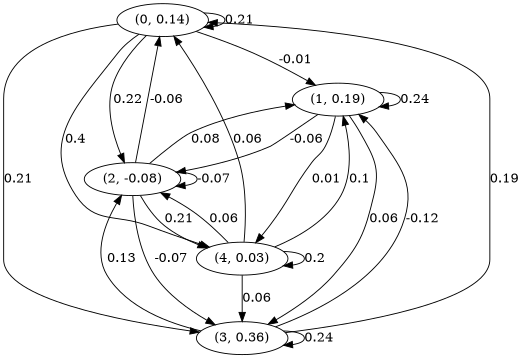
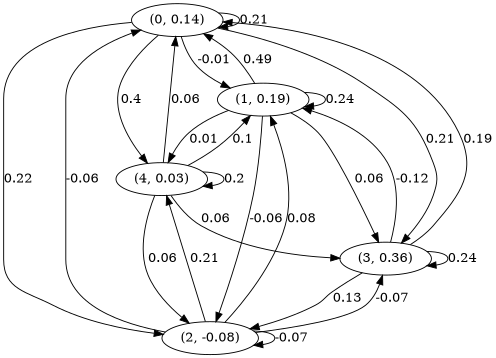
edge "(1, 0.19)" -> "(0, 0.14)": added, label "0.49"
